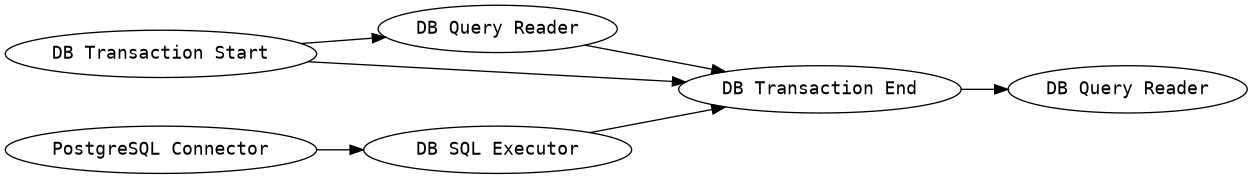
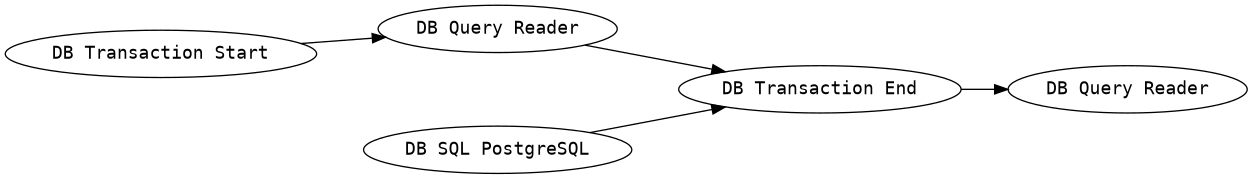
edge "DB Transaction Start" -> "DB Transaction End": removed
node "PostgreSQL Connector": removed
node "DB SQL Executor": label "DB SQL Executor" -> "DB SQL PostgreSQL"
